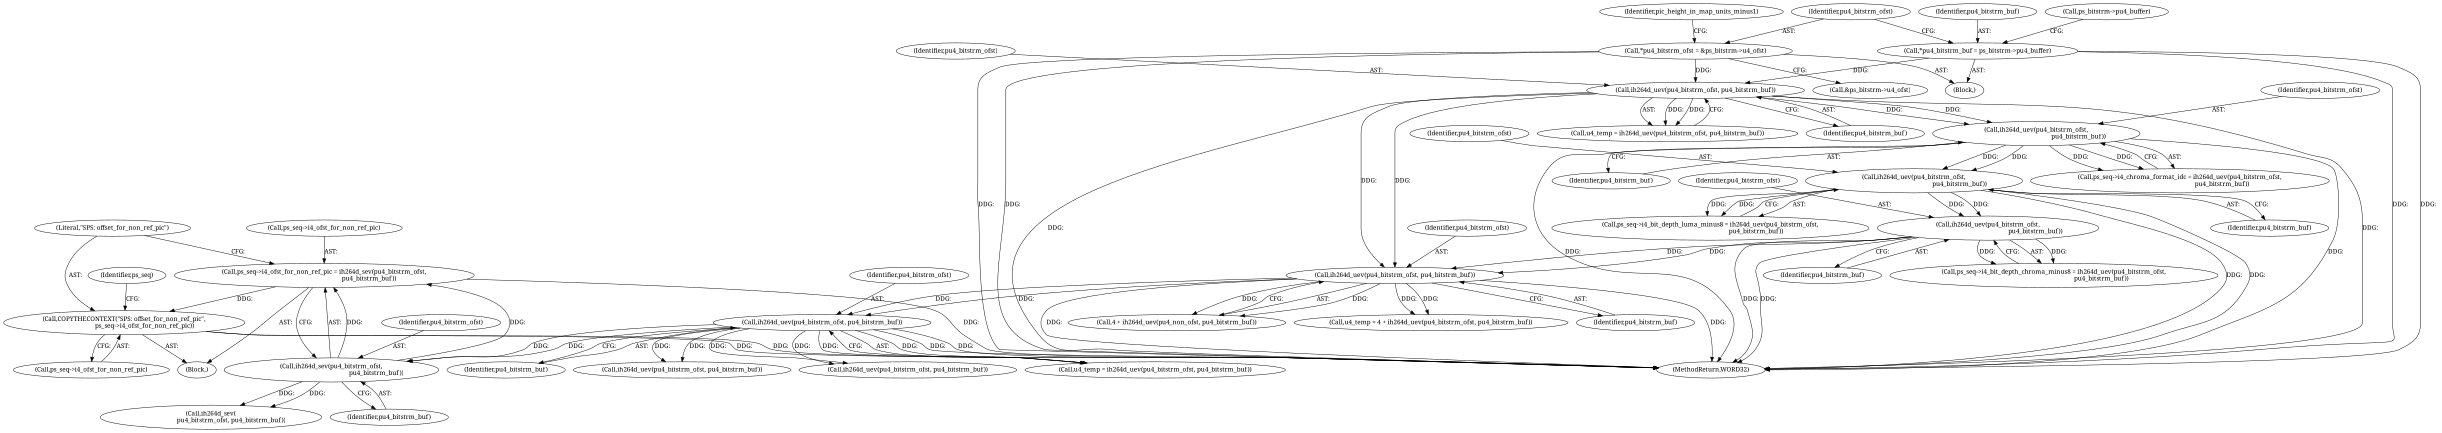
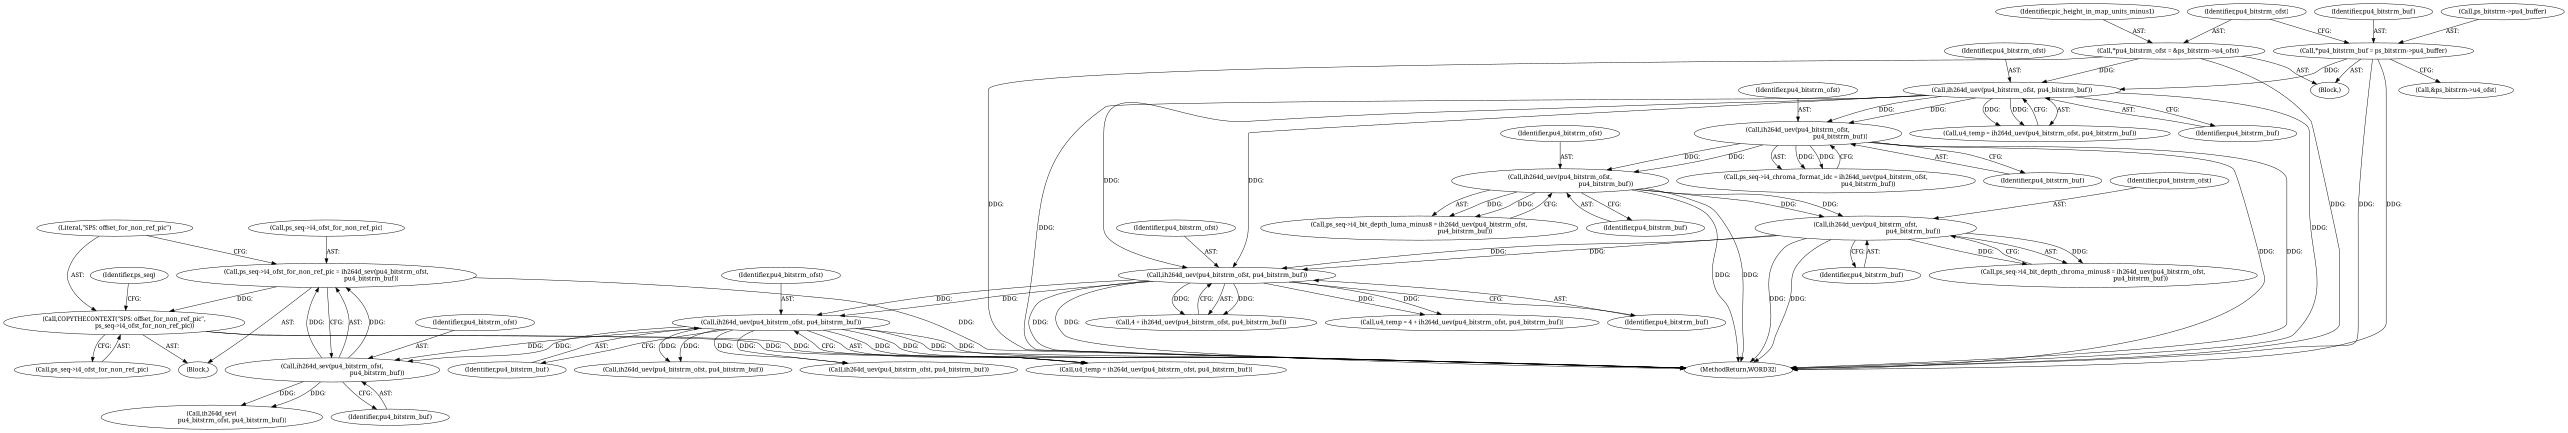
edge "(Identifier,pic_height_in_map_units_minus1)" -> "(Call,*pu4_bitstrm_ofst = &ps_bitstrm->u4_ofst)": label "CFG: " -> "AST: "
edge "(Call,ps_bitstrm->pu4_buffer)" -> "(Call,*pu4_bitstrm_buf = ps_bitstrm->pu4_buffer)": label "CFG: " -> "AST: "
edge "(Call,*pu4_bitstrm_ofst = &ps_bitstrm->u4_ofst)" -> "(Call,&ps_bitstrm->u4_ofst)": now "(Call,*pu4_bitstrm_buf = ps_bitstrm->pu4_buffer)" -> "(Call,&ps_bitstrm->u4_ofst)"
node "(Call,4 + ih264d_uev(pu4_non_ofst, pu4_bitstrm_buf))": label "(Call,4 + ih264d_uev(pu4_non_ofst, pu4_bitstrm_buf))" -> "(Call,4 + ih264d_uev(pu4_bitstrm_ofst, pu4_bitstrm_buf))"
